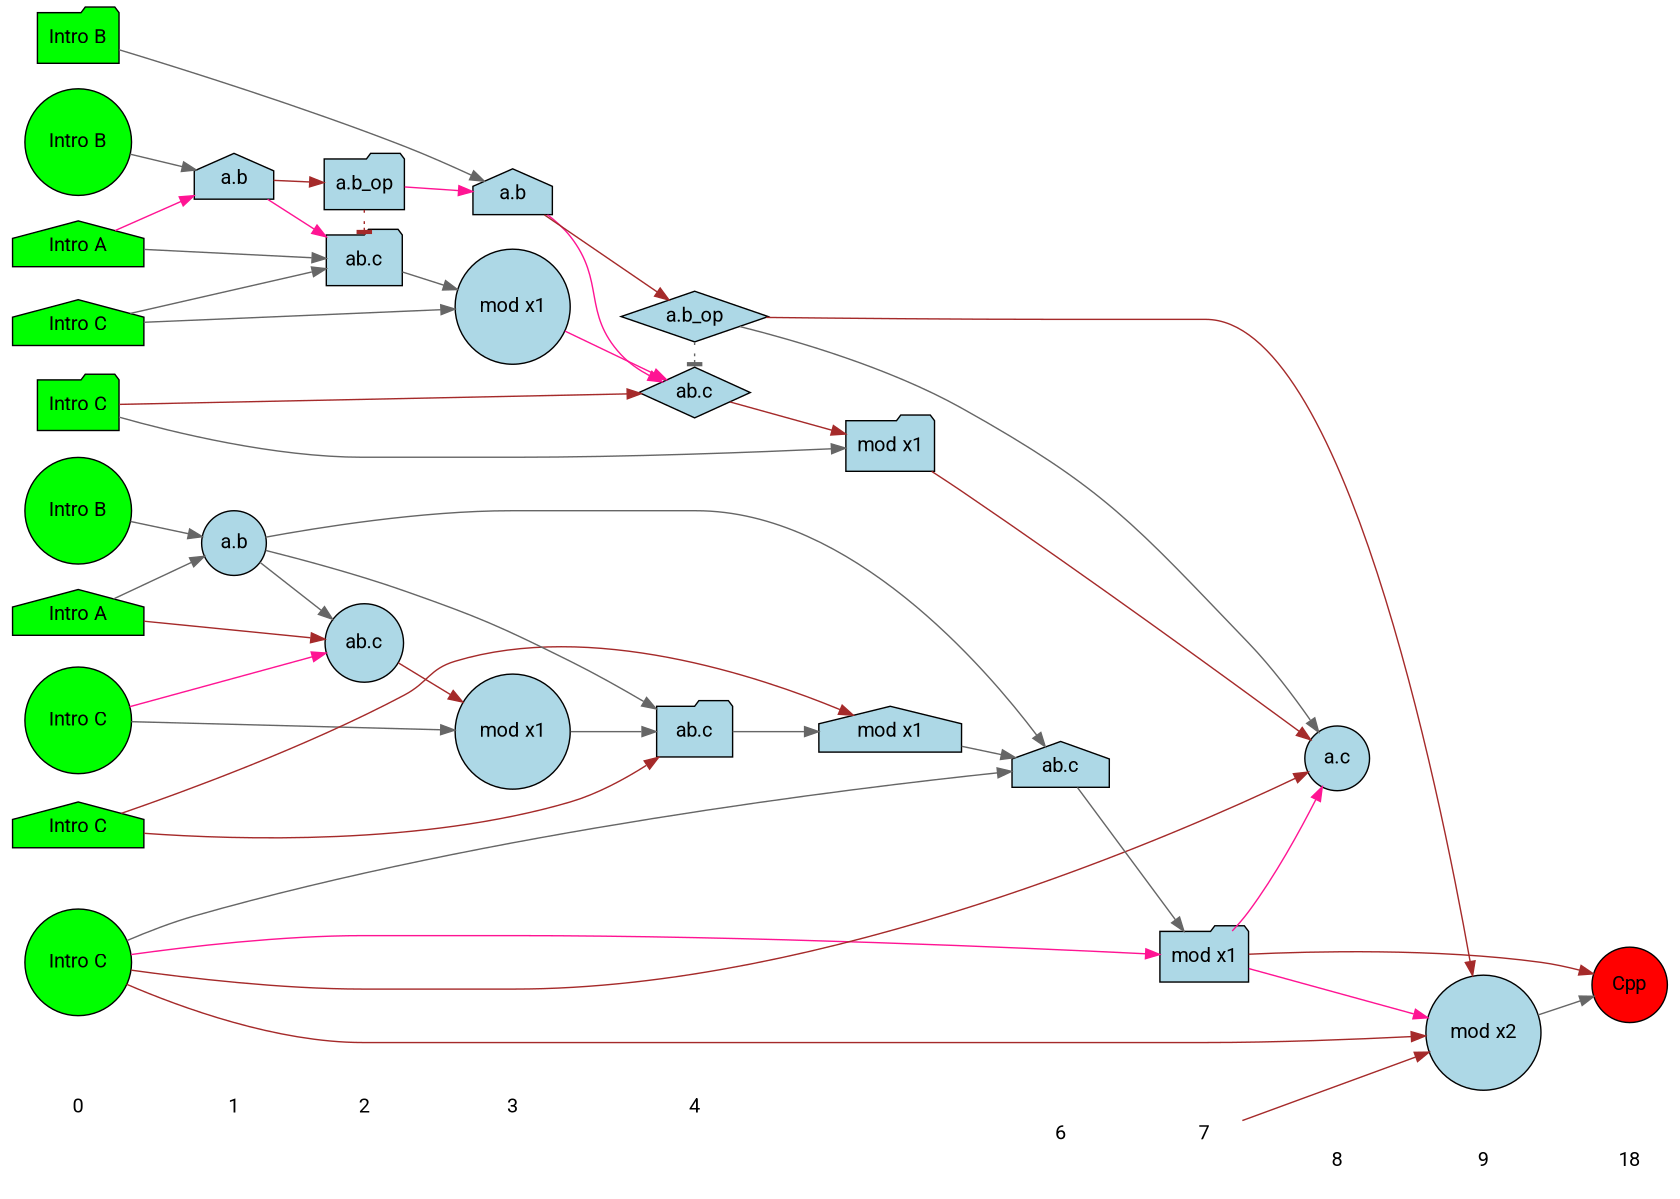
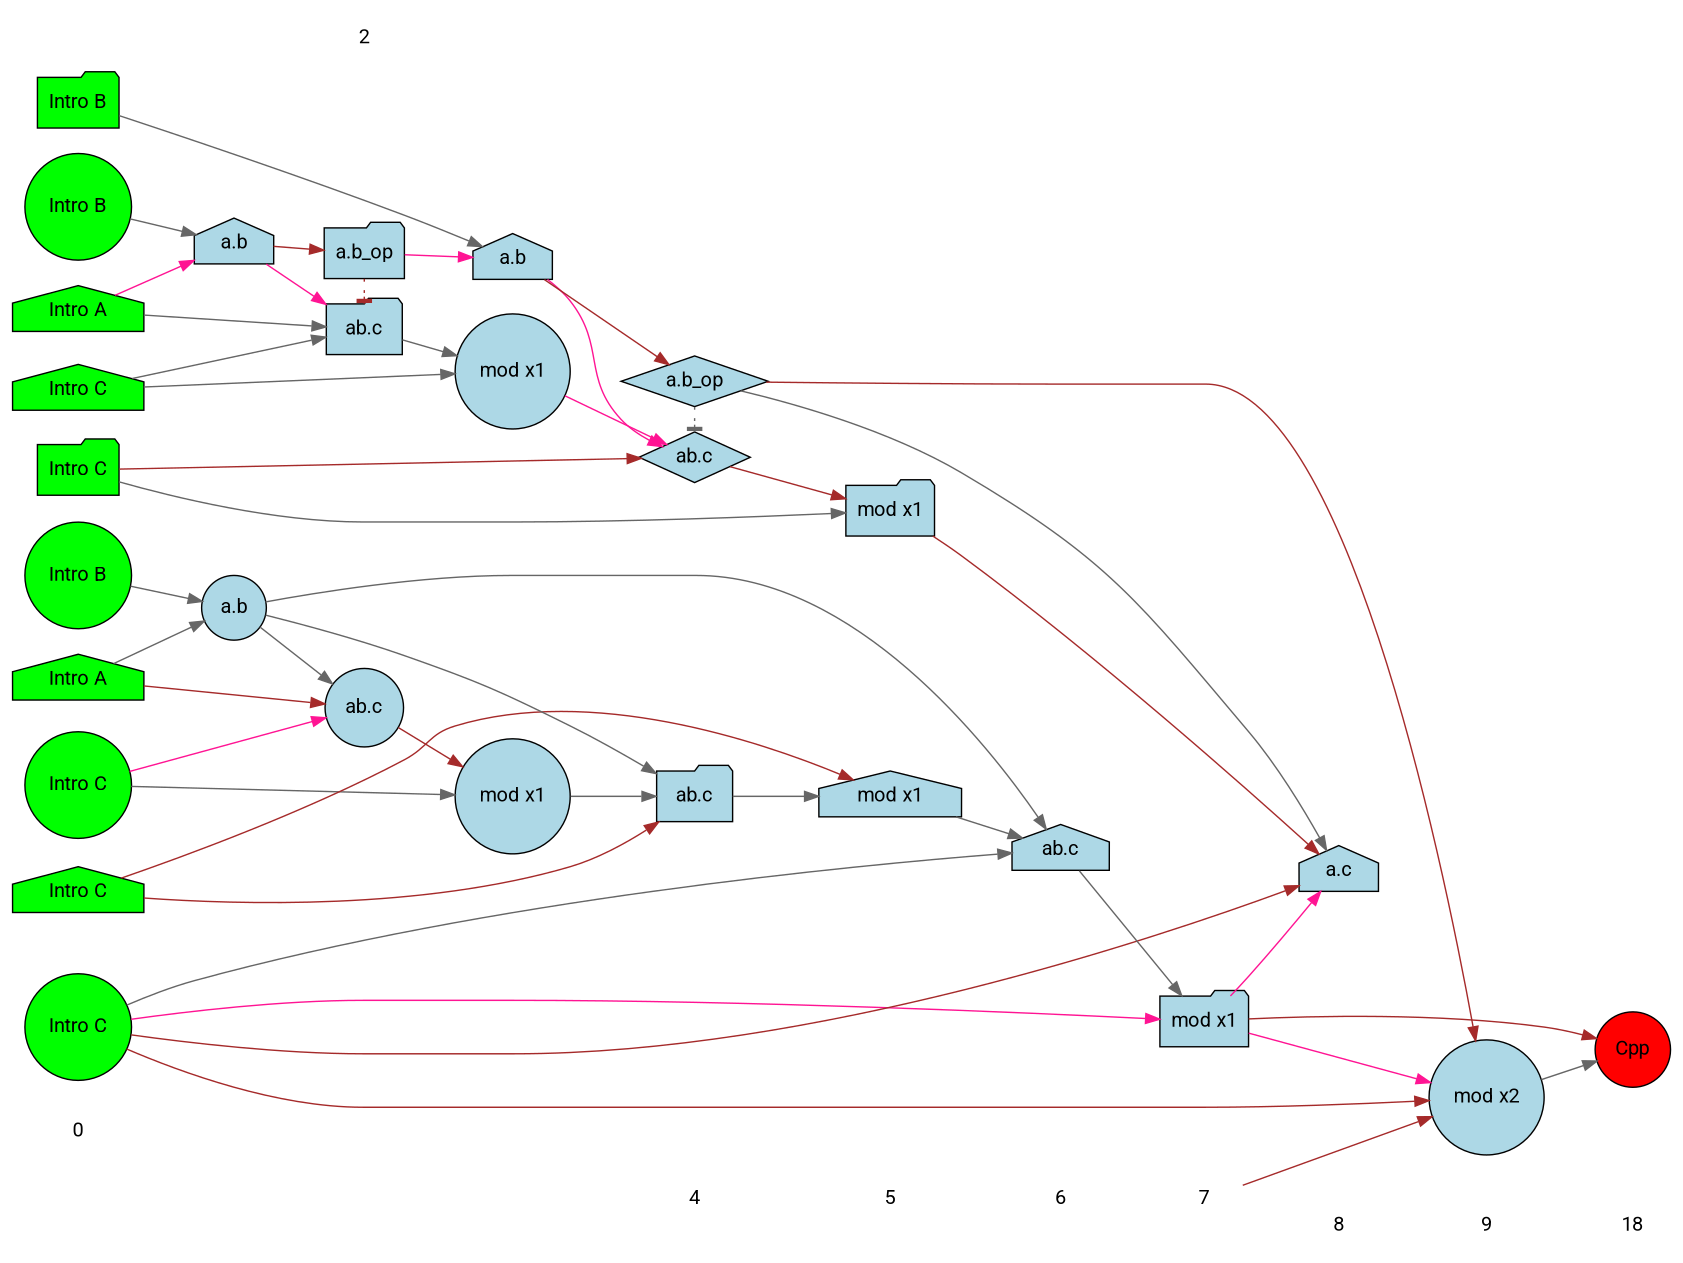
node "a.c": shape circle -> house
node "1": removed
node "3": removed
node "5": added
